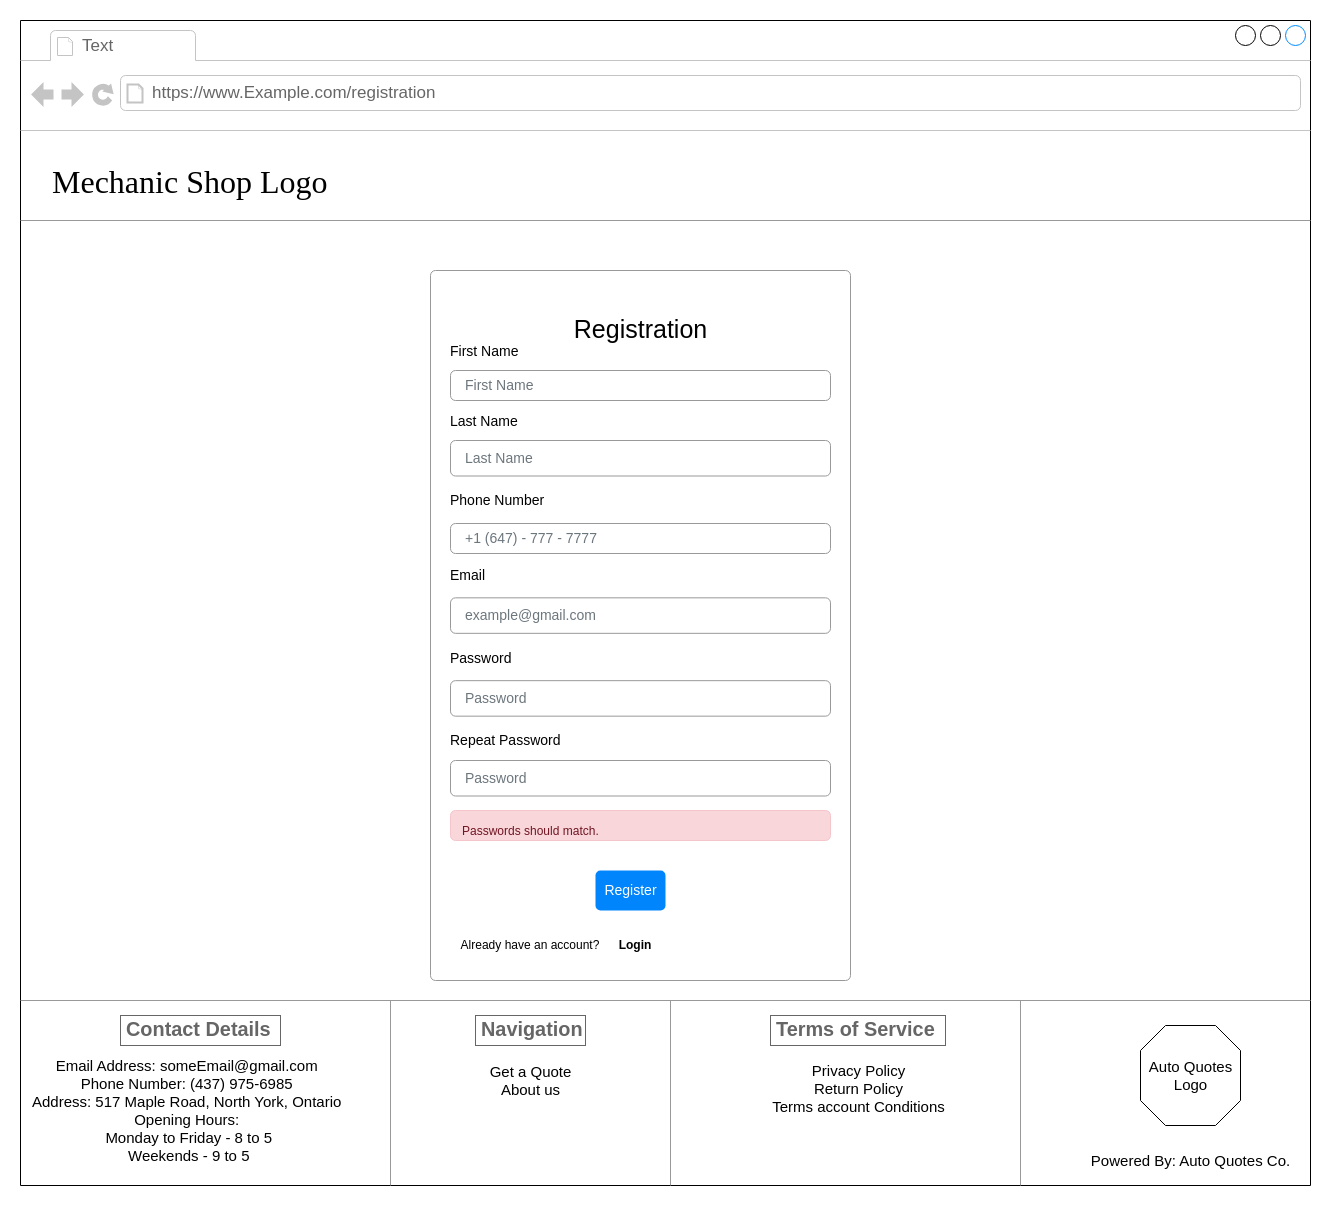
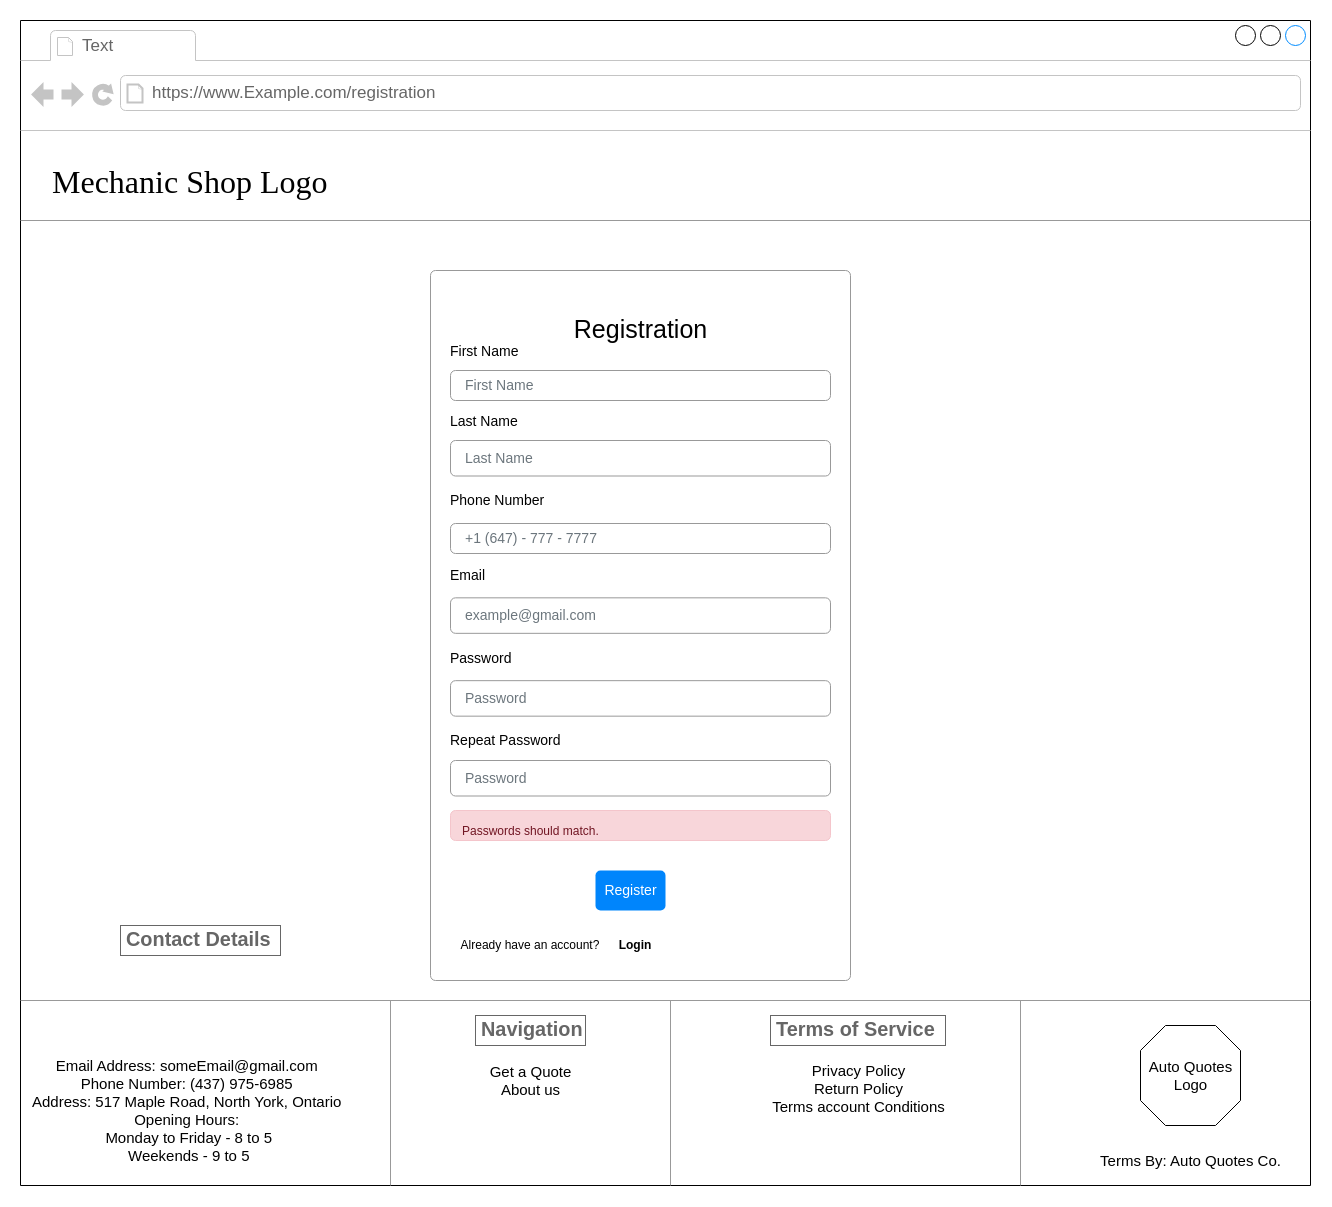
node "Contact Details": moved (201, 1031) -> (201, 941)
node "Powered By: Auto Quotes Co.": label "Powered By: Auto Quotes Co." -> "Terms By: Auto Quotes Co."
